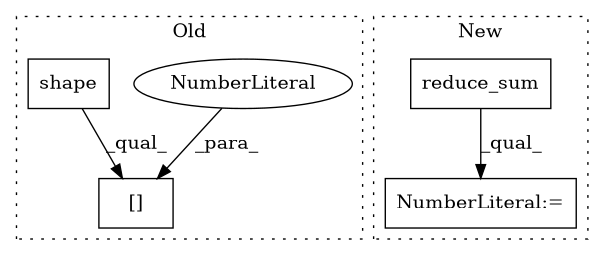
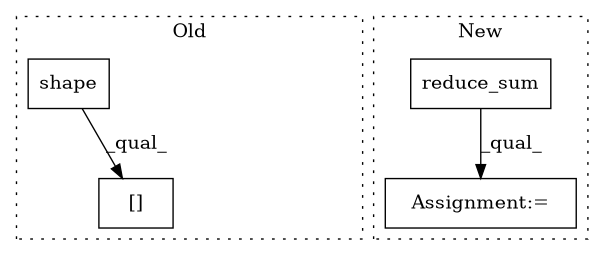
node "NumberLiteral": removed
node "NumberLiteral:=": label "NumberLiteral:=" -> "Assignment:="
